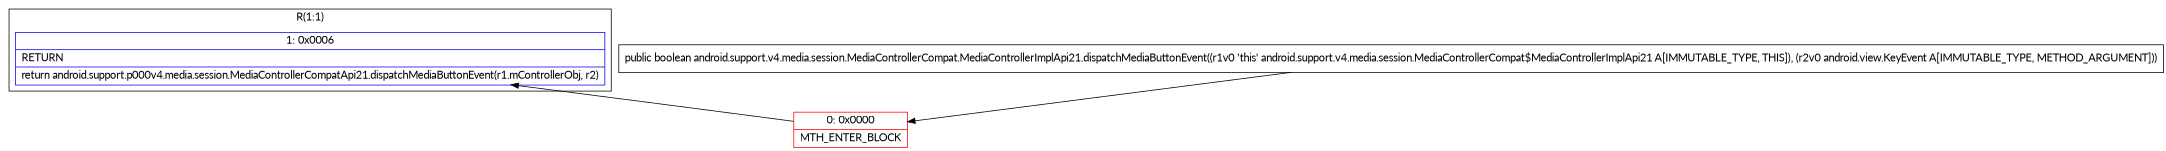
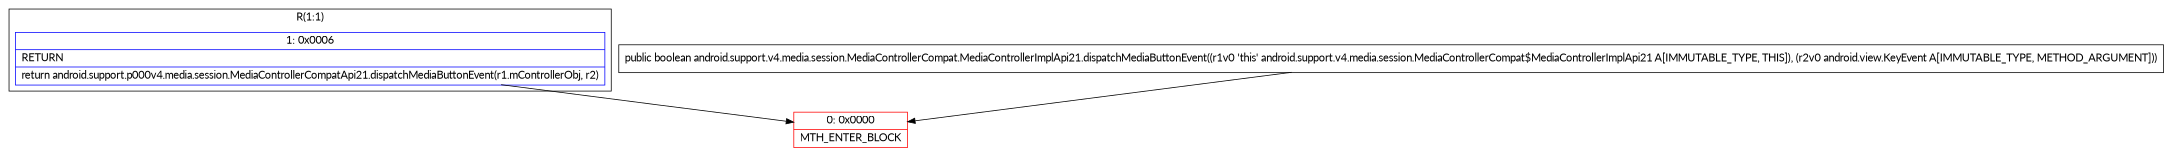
edge "0: 0x0000" -> "1: 0x0006": reversed
